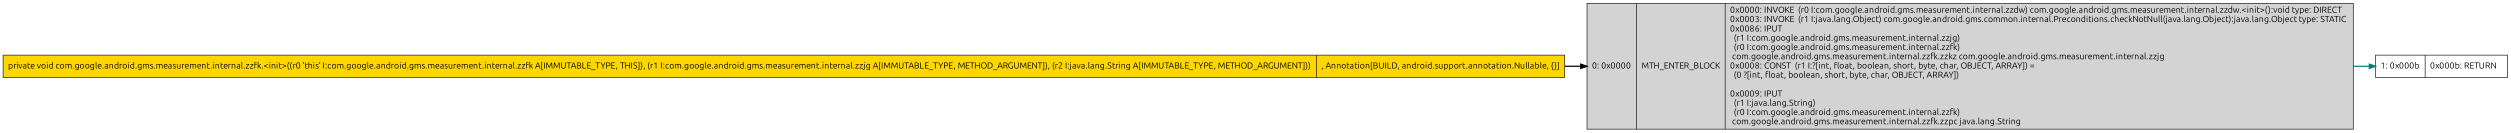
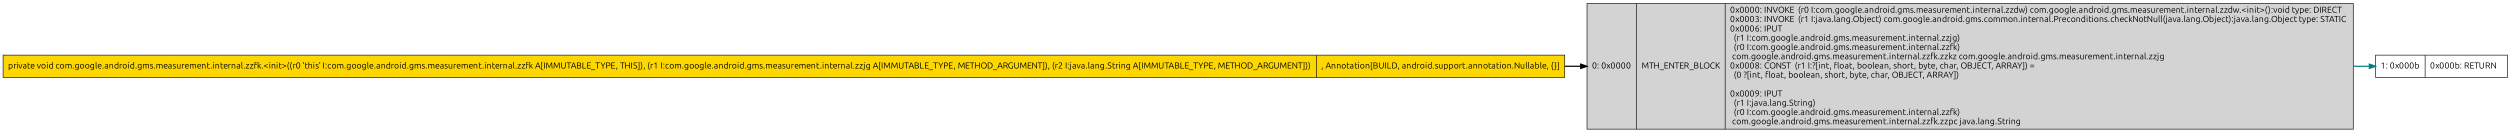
node "0: 0x0000": text "0x0086: IPUT" -> "0x0006: IPUT"
